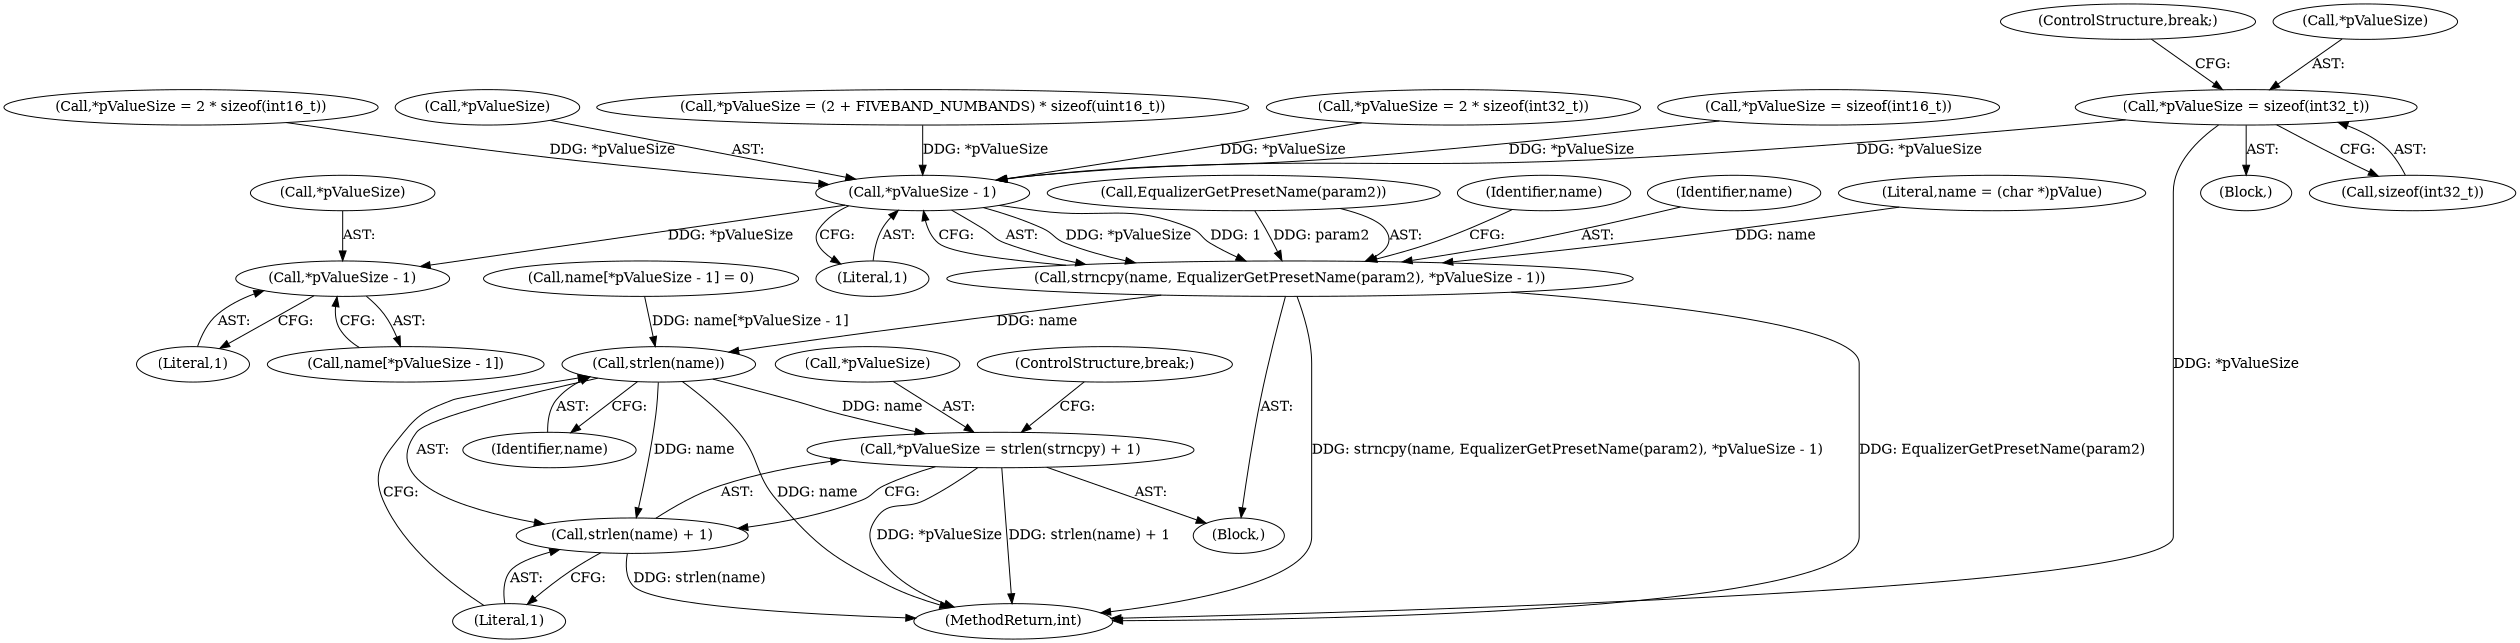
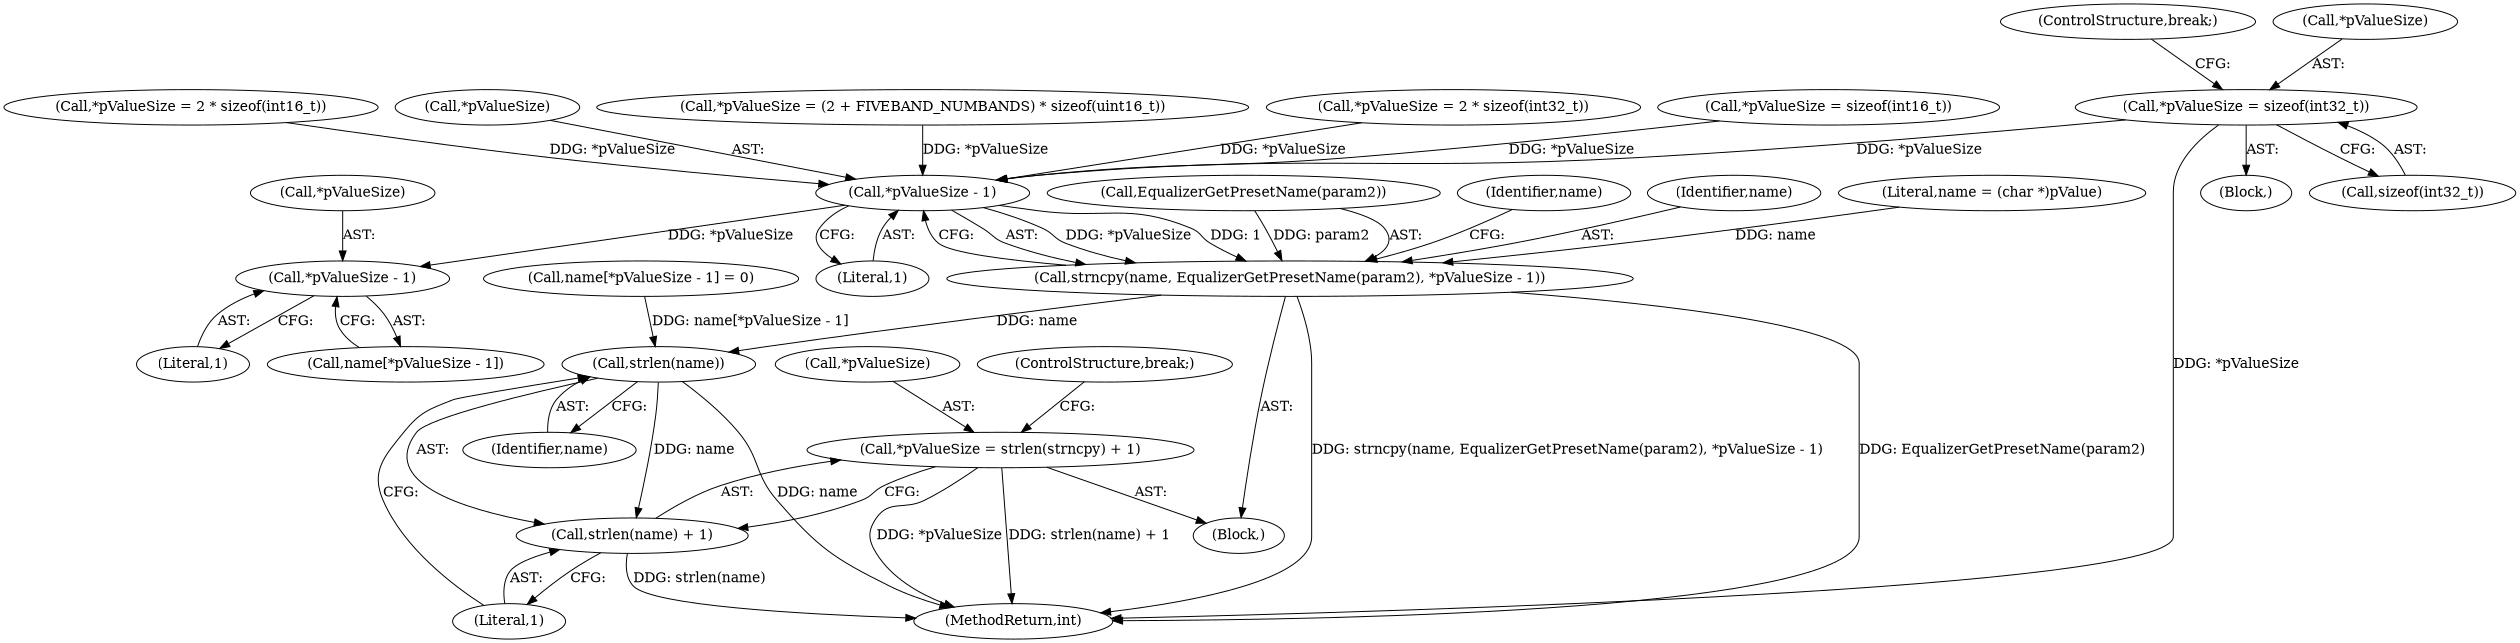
edge "(Call,strlen(name))" -> "(Call,*pValueSize = strlen(strncpy) + 1)": removed, label "DDG: name"
